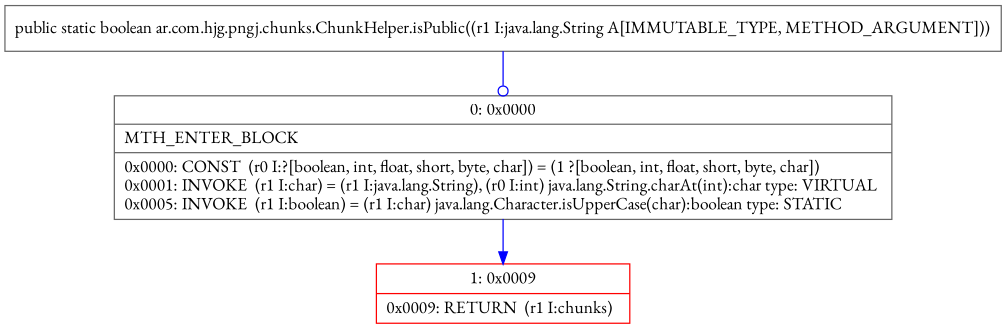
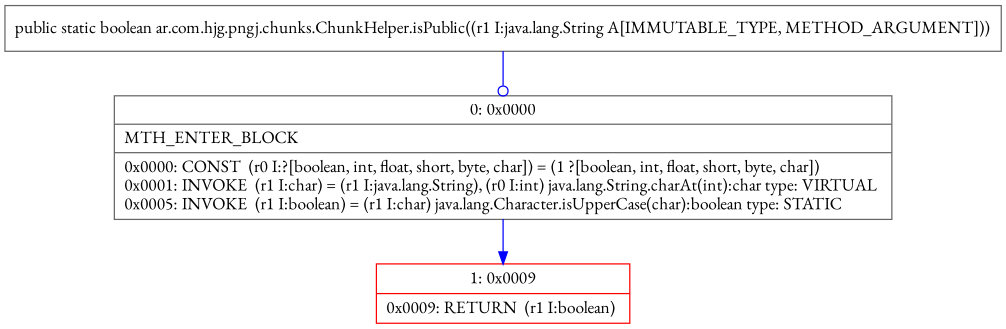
node "1: 0x0009": text "0x0009: RETURN  (r1 I:chunks)" -> "0x0009: RETURN  (r1 I:boolean)"
